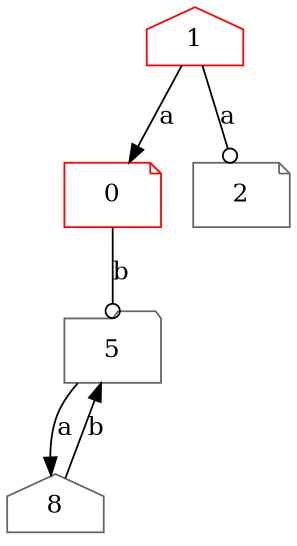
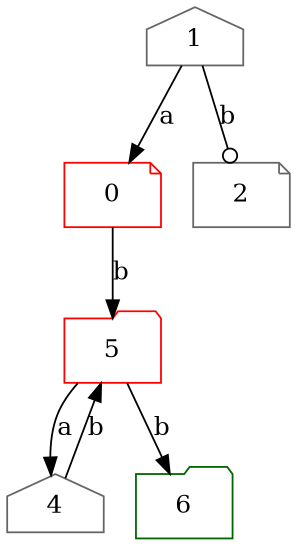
node "1": color red -> gray40
edge "1" -> "2": label "a" -> "b"
edge "0" -> "5": arrowhead odot -> normal
node "5": color gray40 -> red
node "8": label "8" -> "4"
node "6": added
